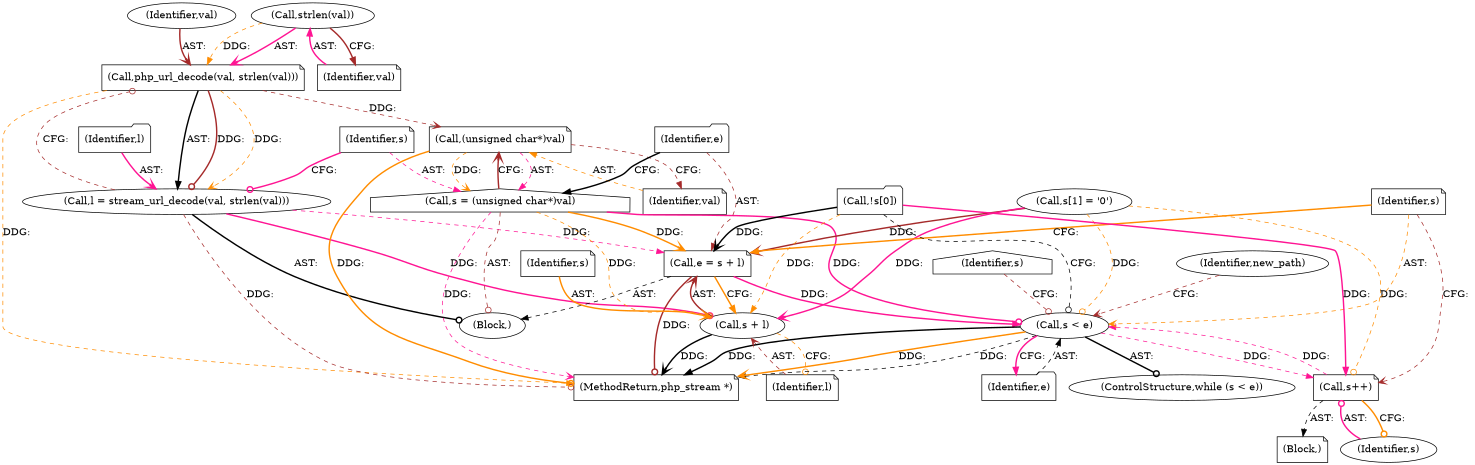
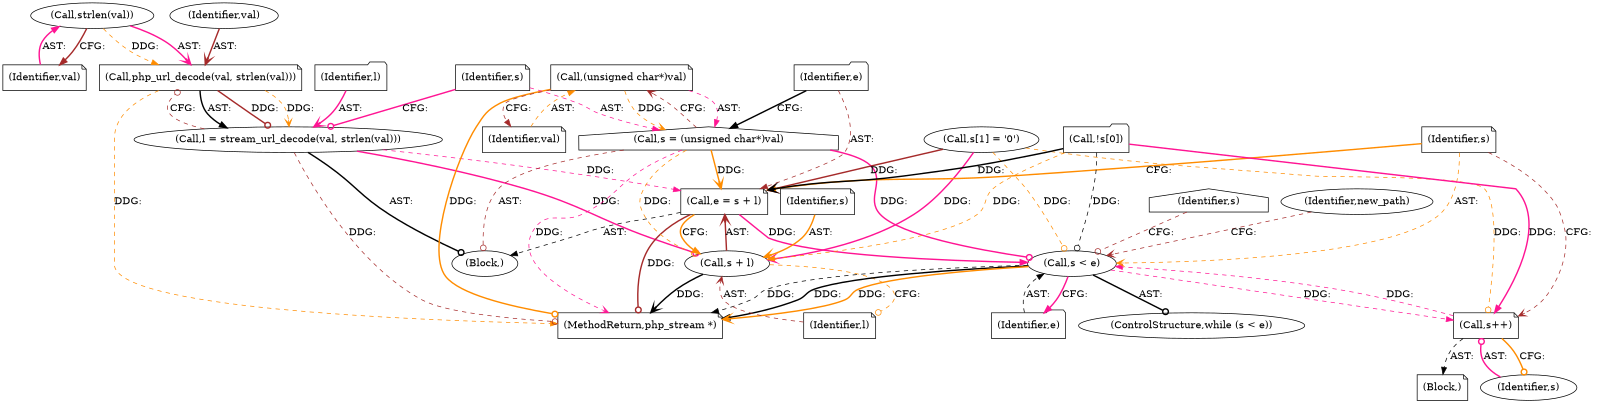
edge "(Call,php_url_decode(val, strlen(val)))" -> "(Call,(unsigned char*)val)": removed, label "DDG:"
edge "(Call,s = (unsigned char*)val)" -> "(Call,(unsigned char*)val)": style bold -> dashed
edge "(Call,!s[0])" -> "(Call,s < e)": label "CFG: " -> "DDG: "
